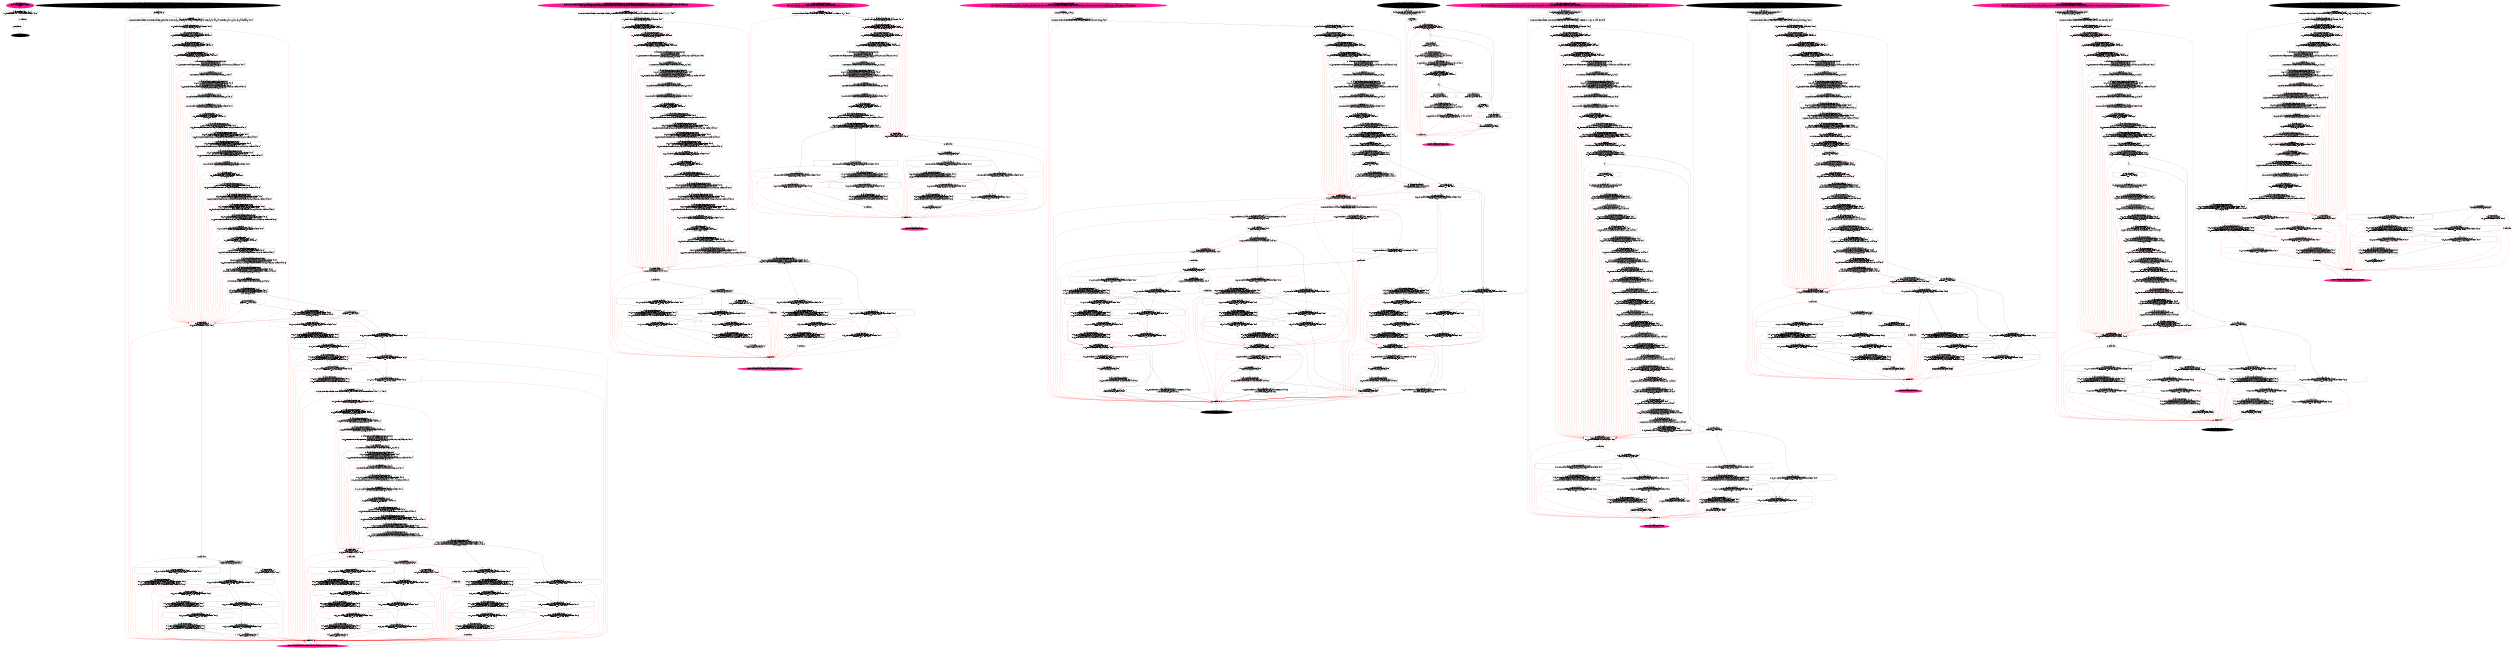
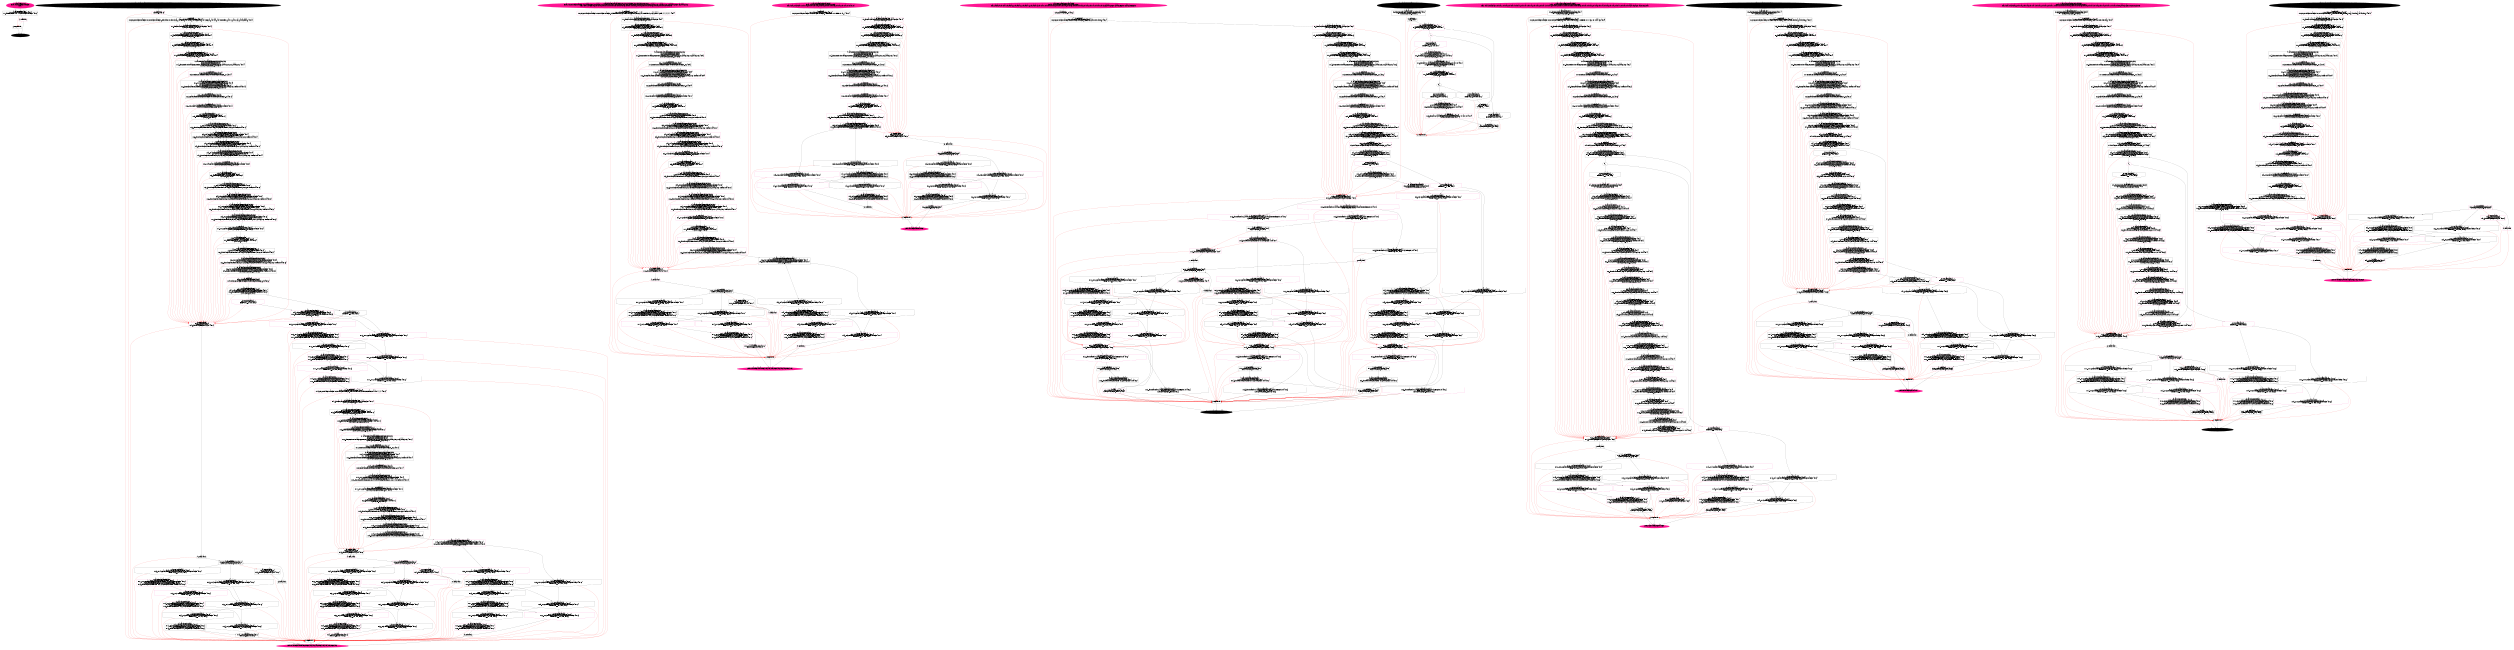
node "2: Exit Orar OrarHelper.getOra(Integer,ArrayList)": removed
node "98:  Finally branch": added
